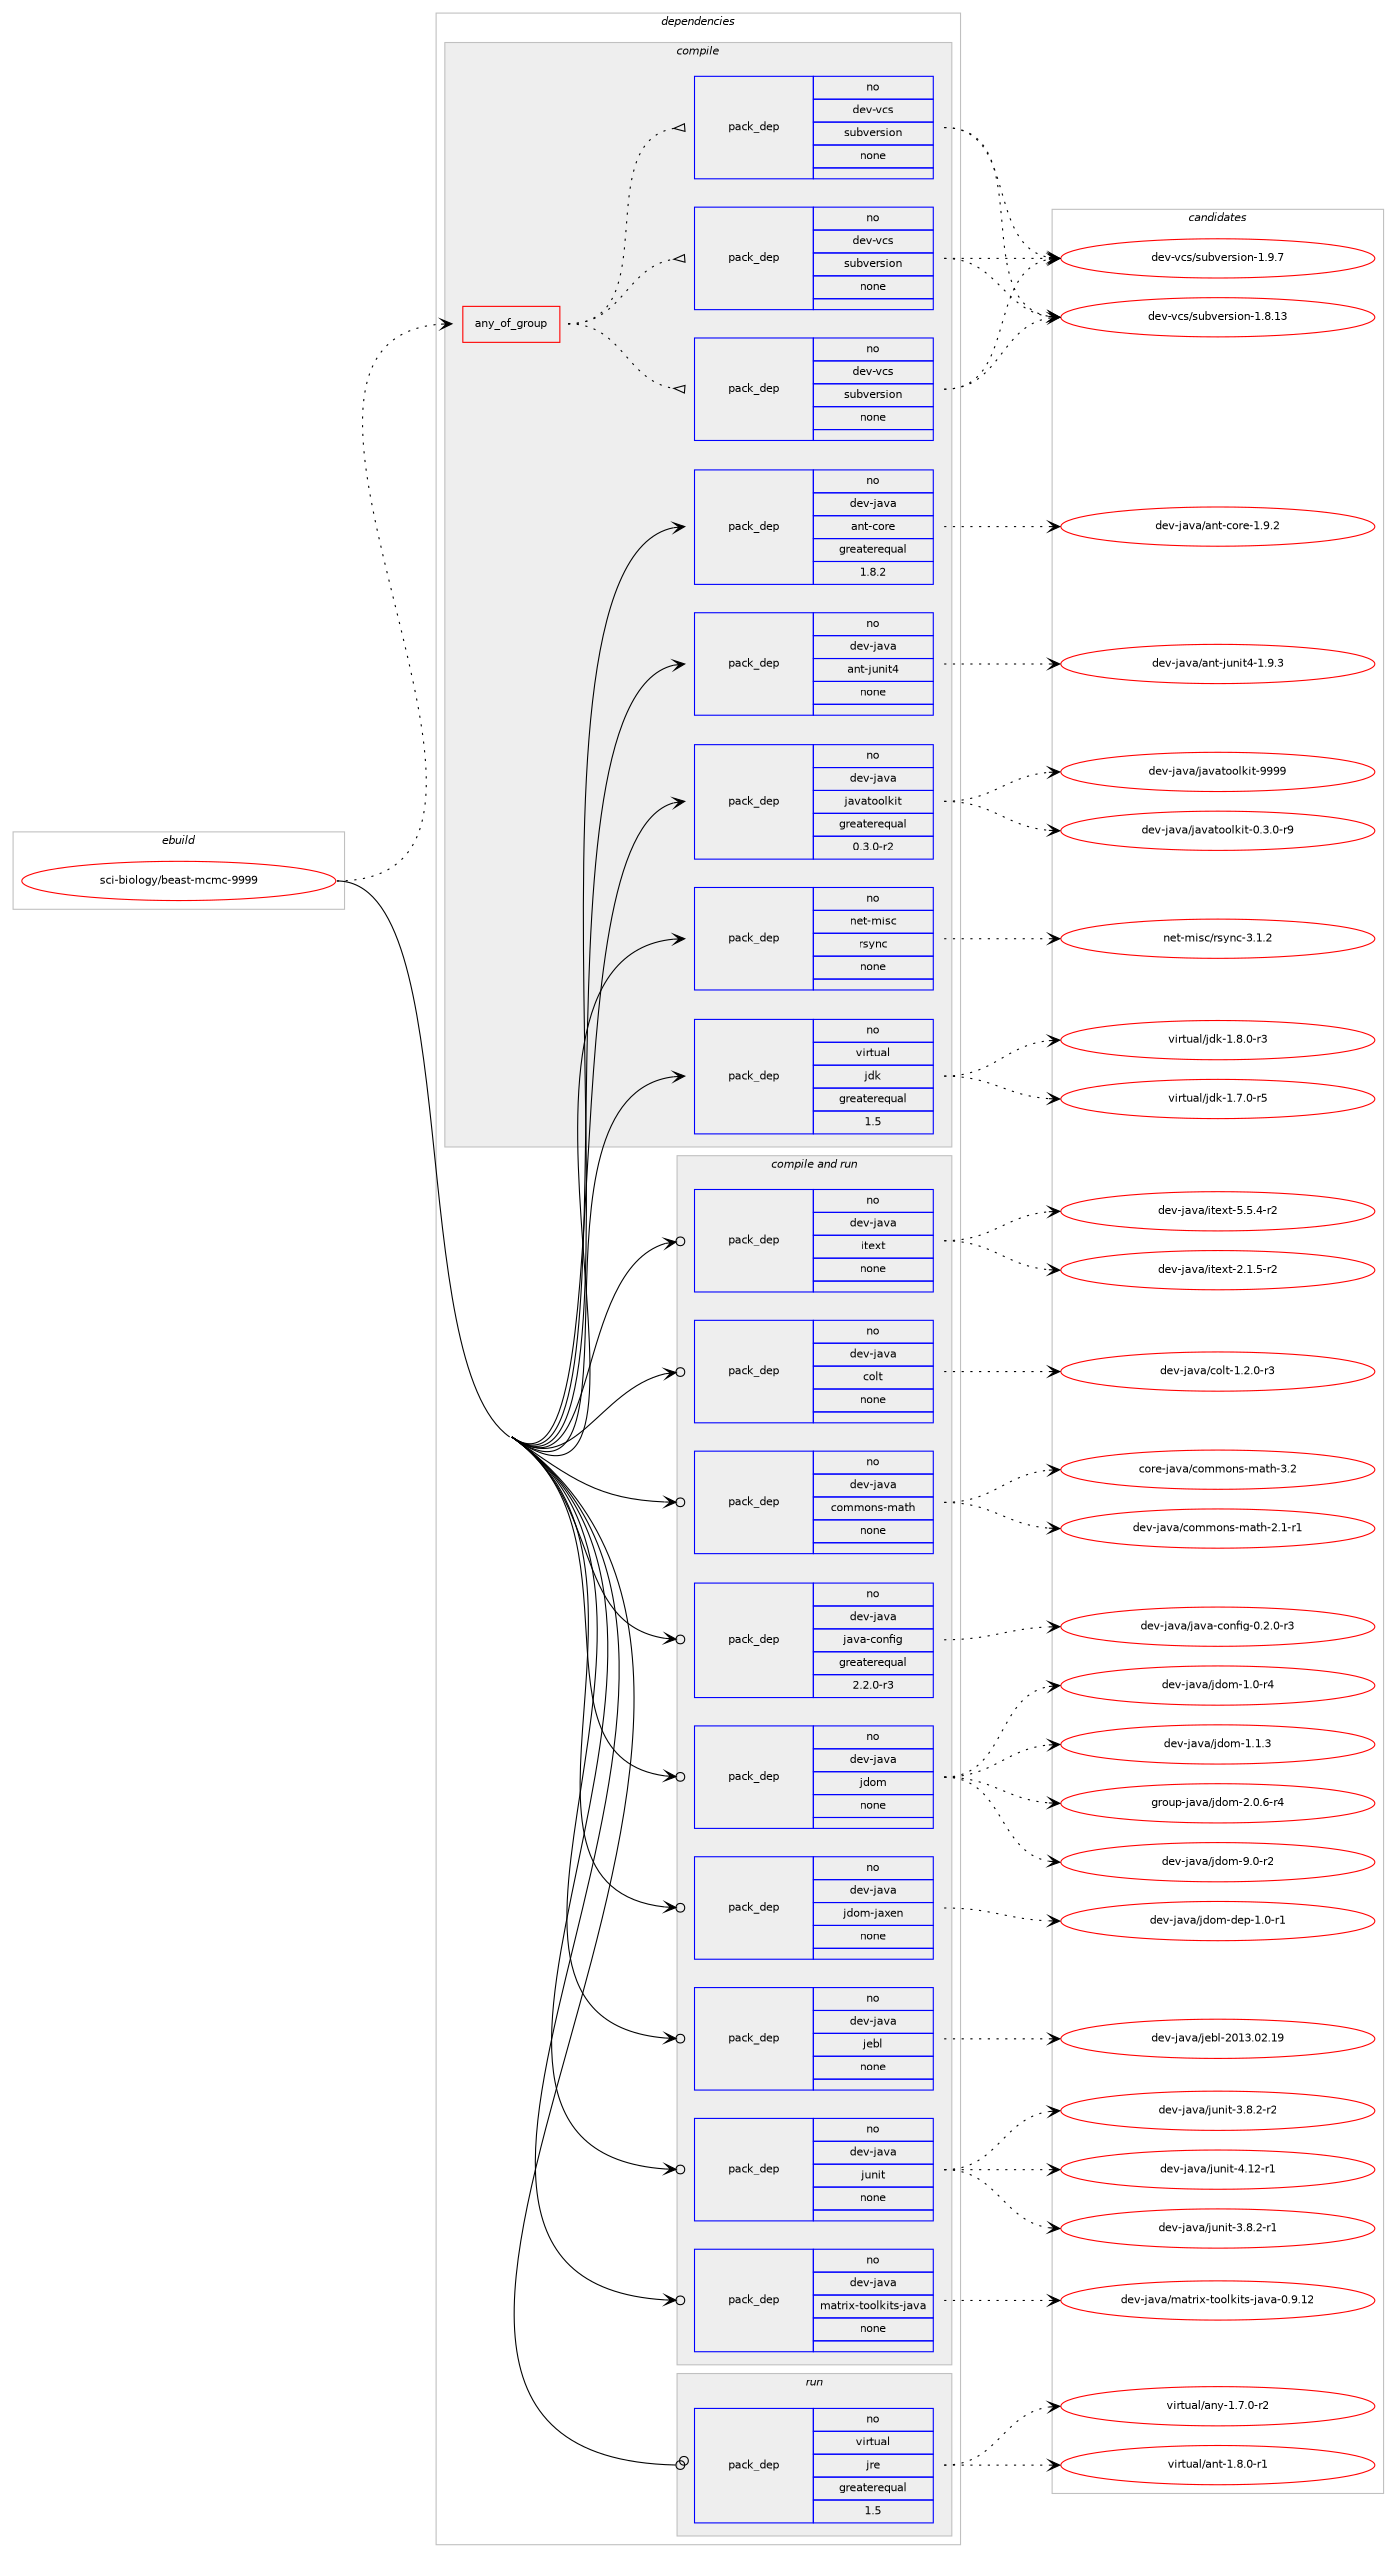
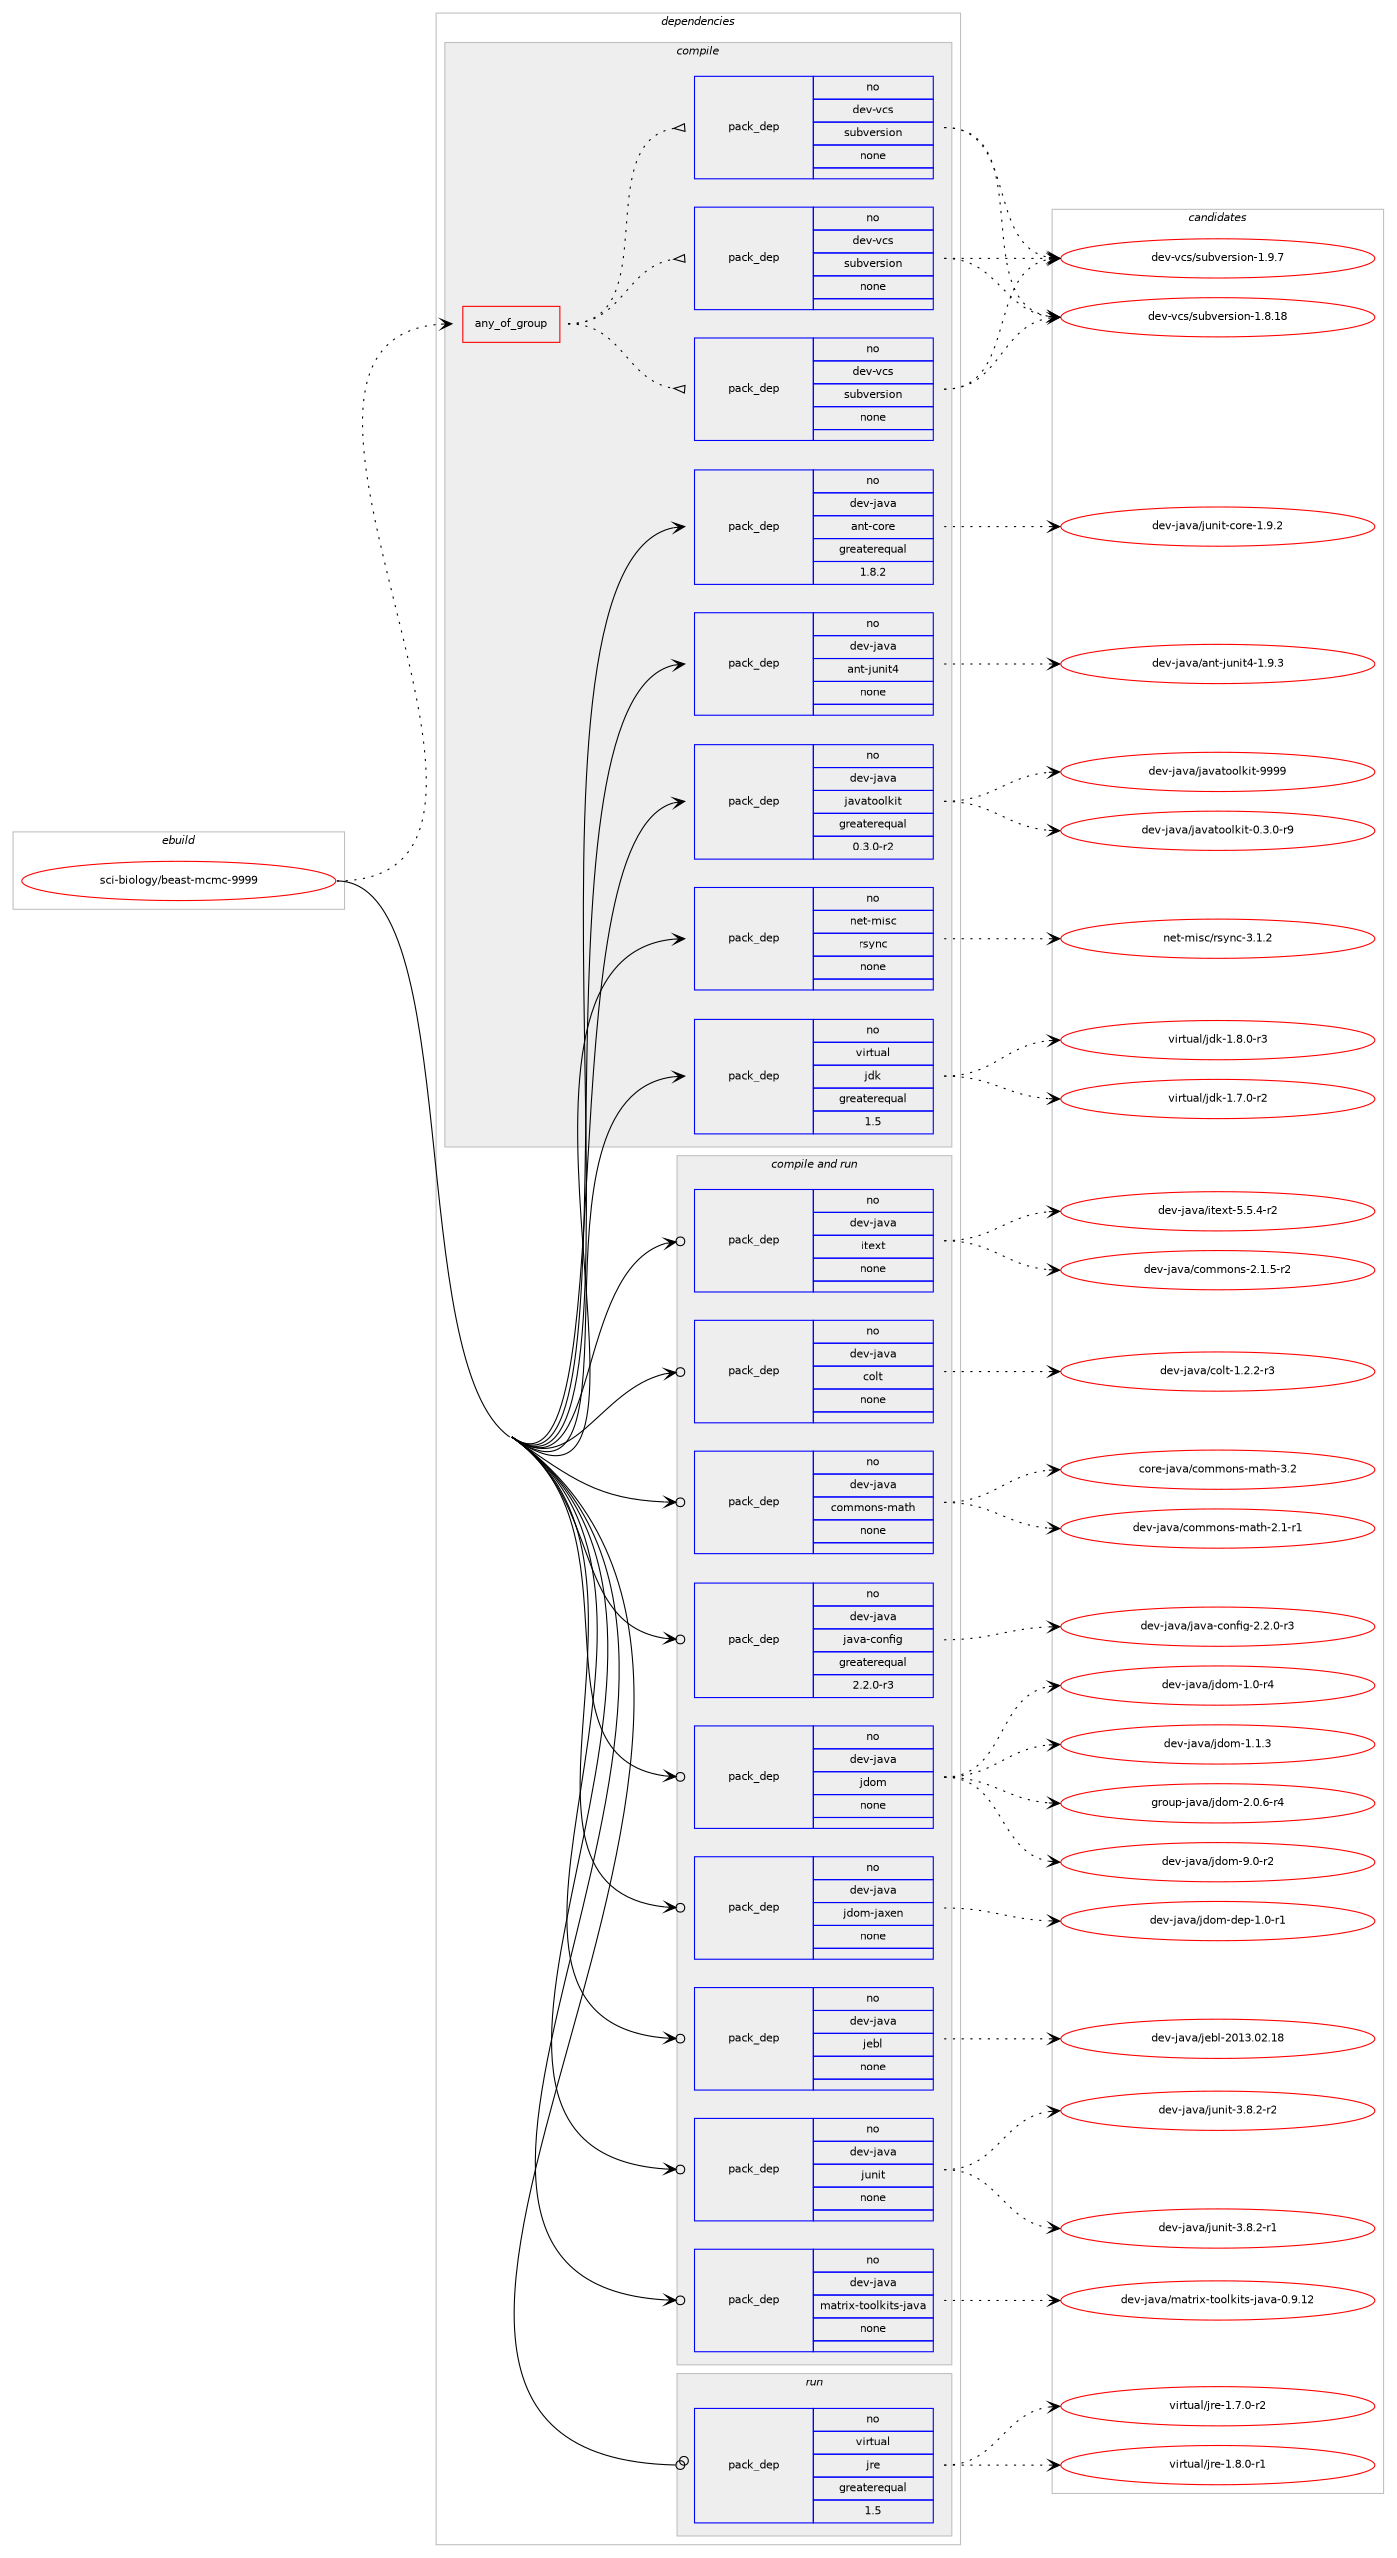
node "dev-vcs/subversion-1.8.13": label "dev-vcs/subversion-1.8.13" -> "dev-vcs/subversion-1.8.18"
node "dev-java/ant-core-1.9.2": label "dev-java/ant-core-1.9.2" -> "dev-java/junit-core-1.9.2"
node "virtual/jdk-1.7.0-r5": label "virtual/jdk-1.7.0-r5" -> "virtual/jdk-1.7.0-r2"
node "dev-java/itext-2.1.5-r2": label "dev-java/itext-2.1.5-r2" -> "dev-java/commons-2.1.5-r2"
node "dev-java/colt-1.2.0-r3": label "dev-java/colt-1.2.0-r3" -> "dev-java/colt-1.2.2-r3"
node "dev-java/java-config-0.2.0-r3": label "dev-java/java-config-0.2.0-r3" -> "dev-java/java-config-2.2.0-r3"
node "dev-java/jebl-2013.02.19": label "dev-java/jebl-2013.02.19" -> "dev-java/jebl-2013.02.18"
node "dev-java/junit-4.12-r1": removed
node "virtual/any-1.7.0-r2": label "virtual/any-1.7.0-r2" -> "virtual/jre-1.7.0-r2"
node "virtual/ant-1.8.0-r1": label "virtual/ant-1.8.0-r1" -> "virtual/jre-1.8.0-r1"
